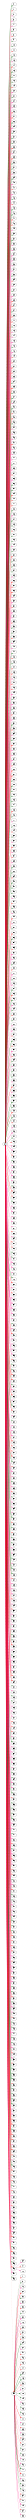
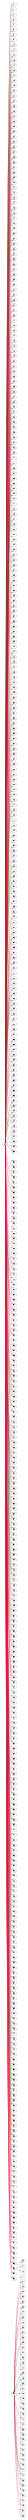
node "251": removed
